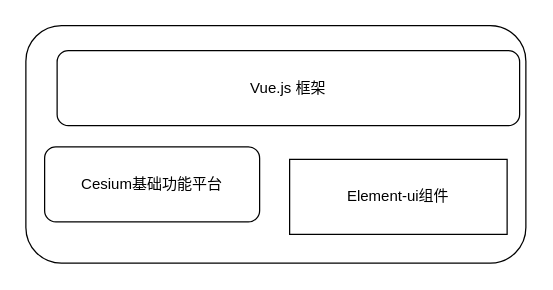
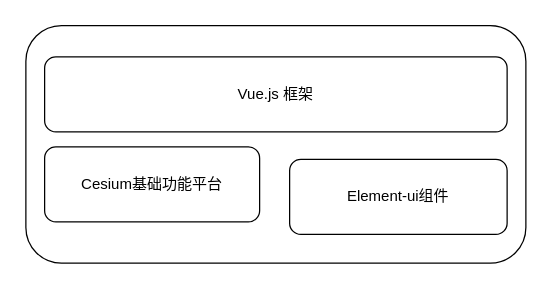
node "Vue.js 框架": moved (288, 88) -> (276, 94)
node "Element-ui组件": shape rectangle -> rounded rectangle
